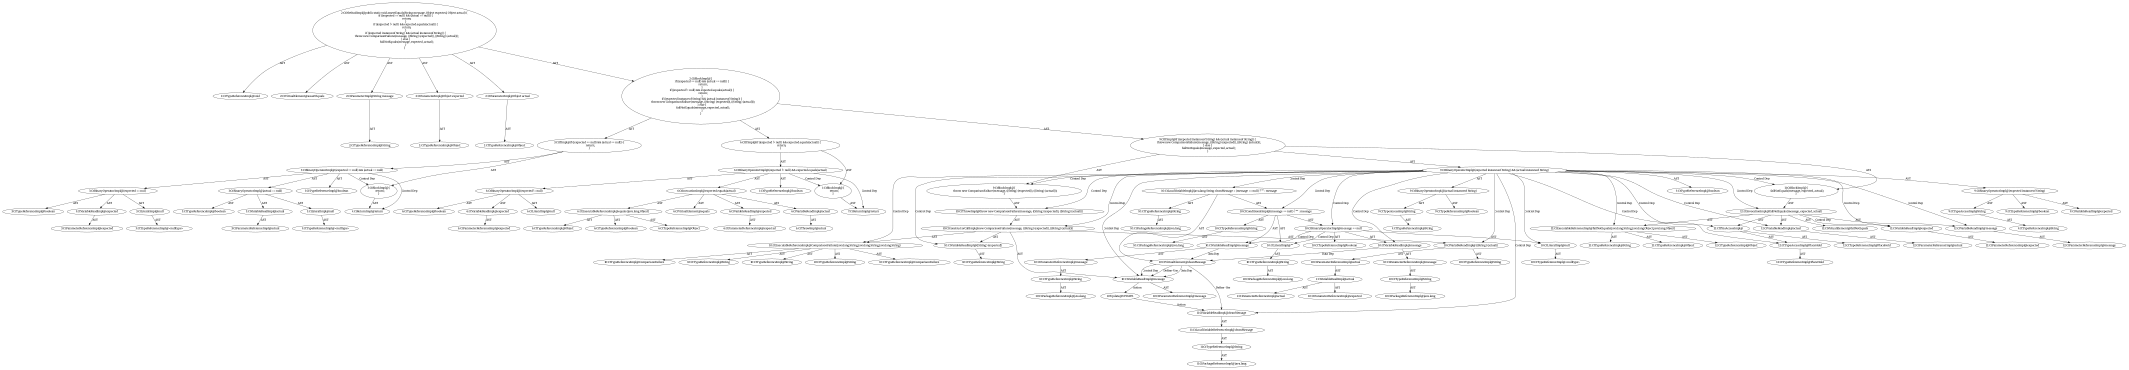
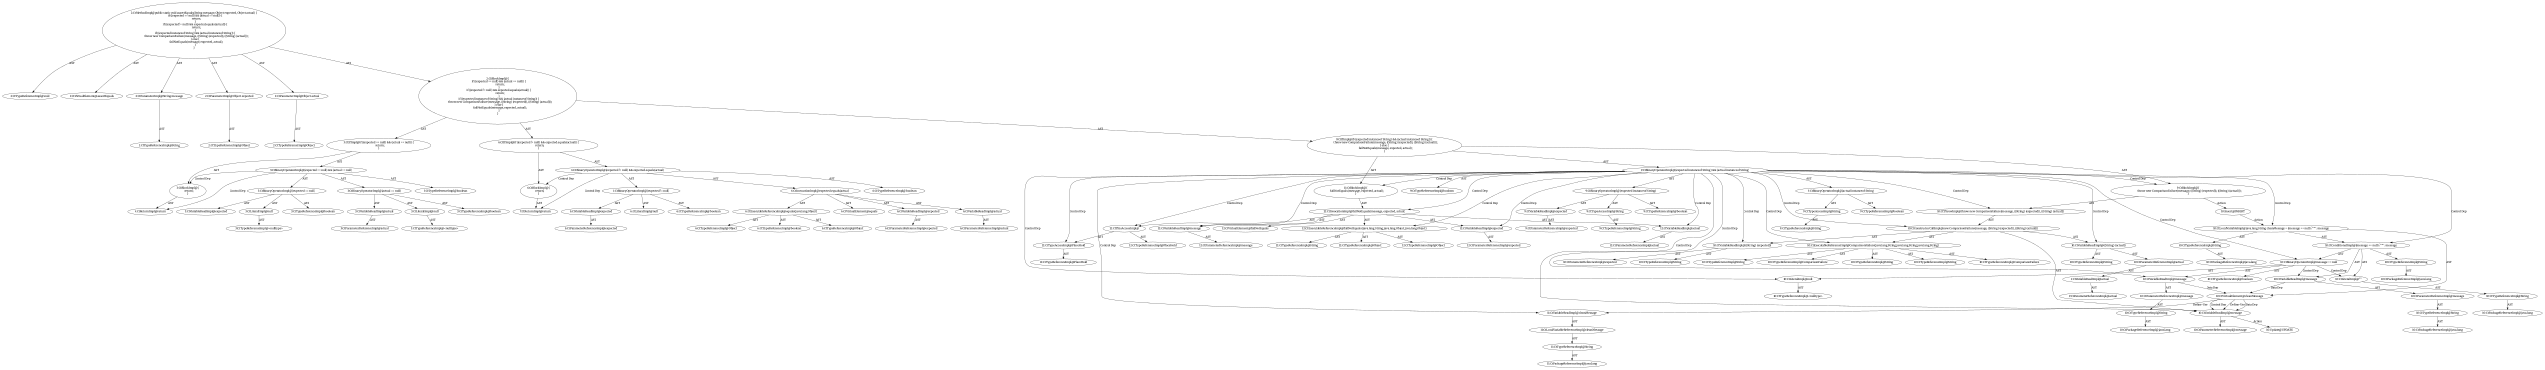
node "10:Insert@INSERT": added
edge "12:CtInvocationImpl@failNotEquals(message, expected, actual)" -> "12:CtVariableReadImpl@expected": label "Control Dep" -> "AST"
node "3:CtParameterReferenceImpl@expected": removed
node "6:CtThrowImpl@actual": label "6:CtThrowImpl@actual" -> "6:CtParameterReferenceImpl@actual"
node "9:CtParameterReferenceImpl@expected": added
edge "9:CtVariableReadImpl@actual" -> "10:CtParameterReferenceImpl@expected": now "10:CtVariableReadImpl@((String) (expected))" -> "10:CtParameterReferenceImpl@expected"
edge "10:Update@UPDATE" -> "11:CtVariableReadImpl@cleanMessage": removed, label "Action"
